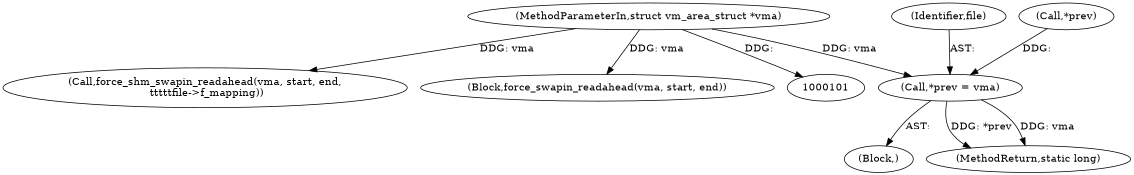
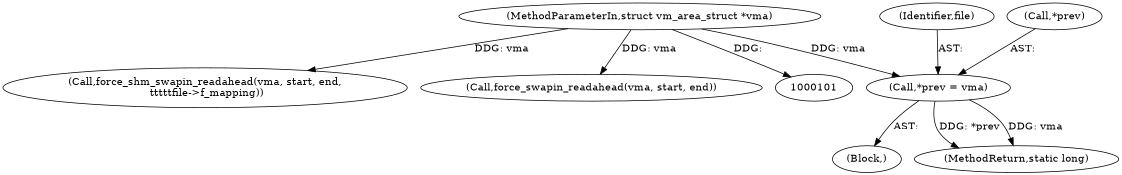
edge "(Call,*prev)" -> "(Call,*prev = vma)": label "DDG: " -> "AST: "
node "(Block,force_swapin_readahead(vma, start, end))": label "(Block,force_swapin_readahead(vma, start, end))" -> "(Call,force_swapin_readahead(vma, start, end))"
